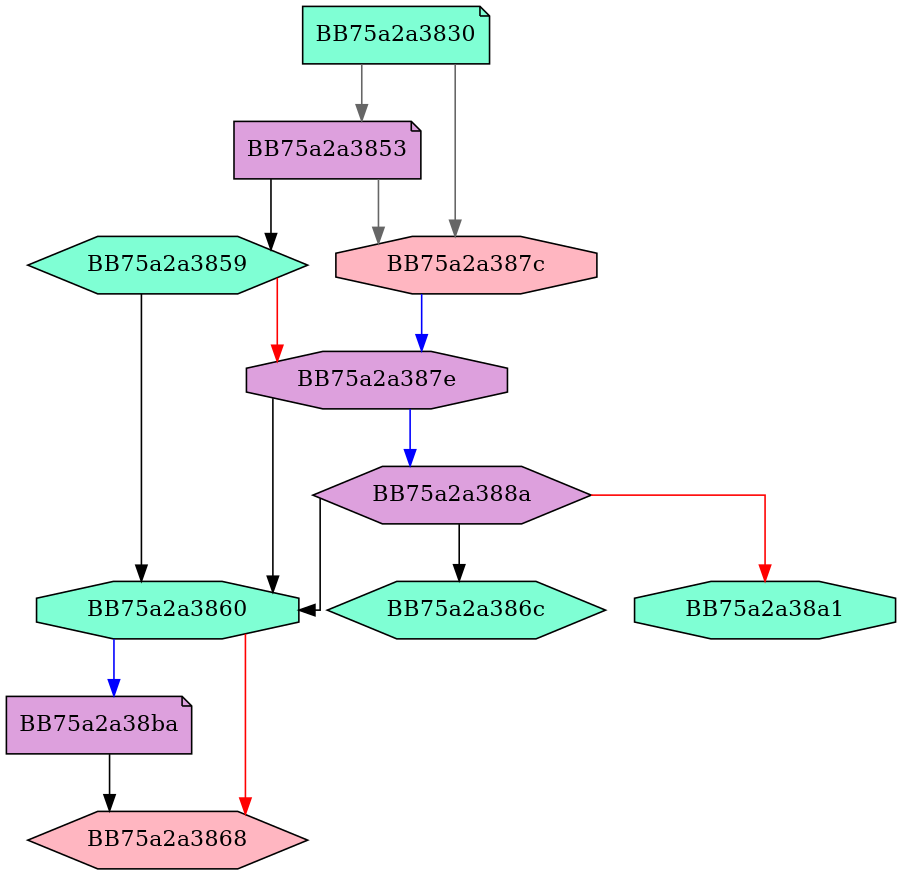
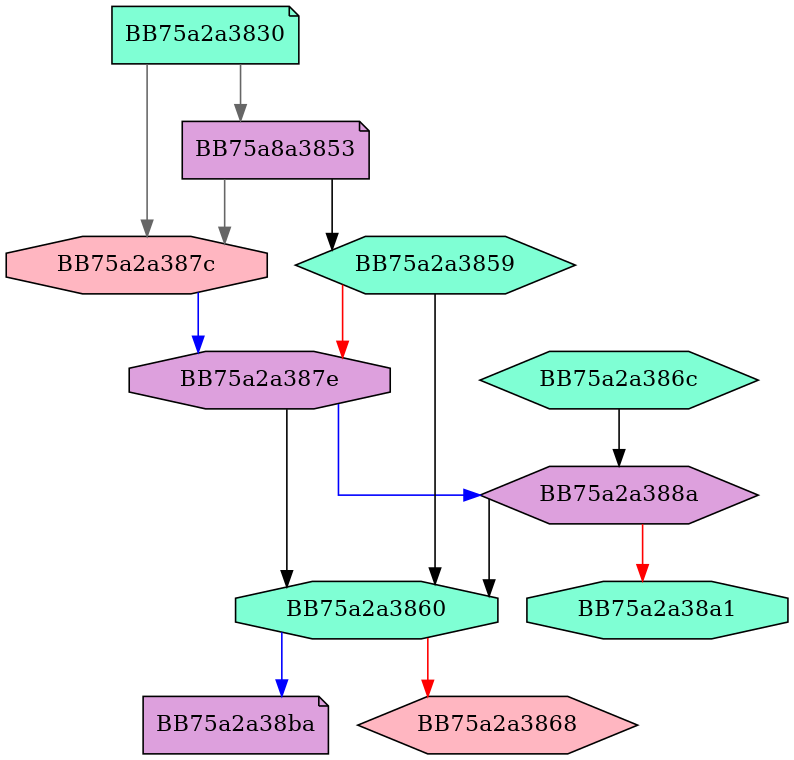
node "BB75a2a3853": label "BB75a2a3853" -> "BB75a8a3853"
edge "BB75a2a388a" -> "BB75a2a386c": reversed
edge "BB75a2a38ba" -> "BB75a2a3868": removed
